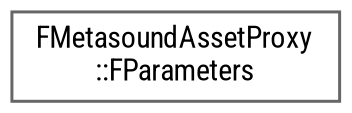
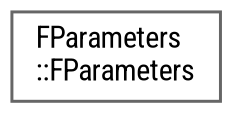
node "FMetasoundAssetProxy ::FParameters": label "FMetasoundAssetProxy ::FParameters" -> "FParameters ::FParameters"
